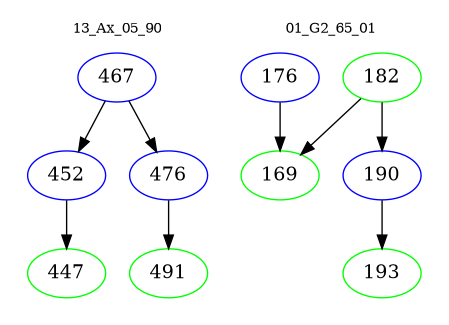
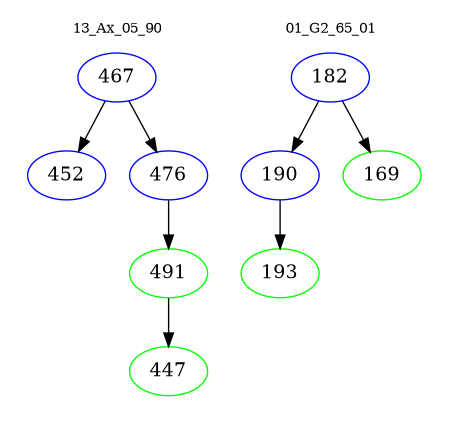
node "176": removed
node "182": color green -> blue
edge "452" -> "447": now "491" -> "447"
